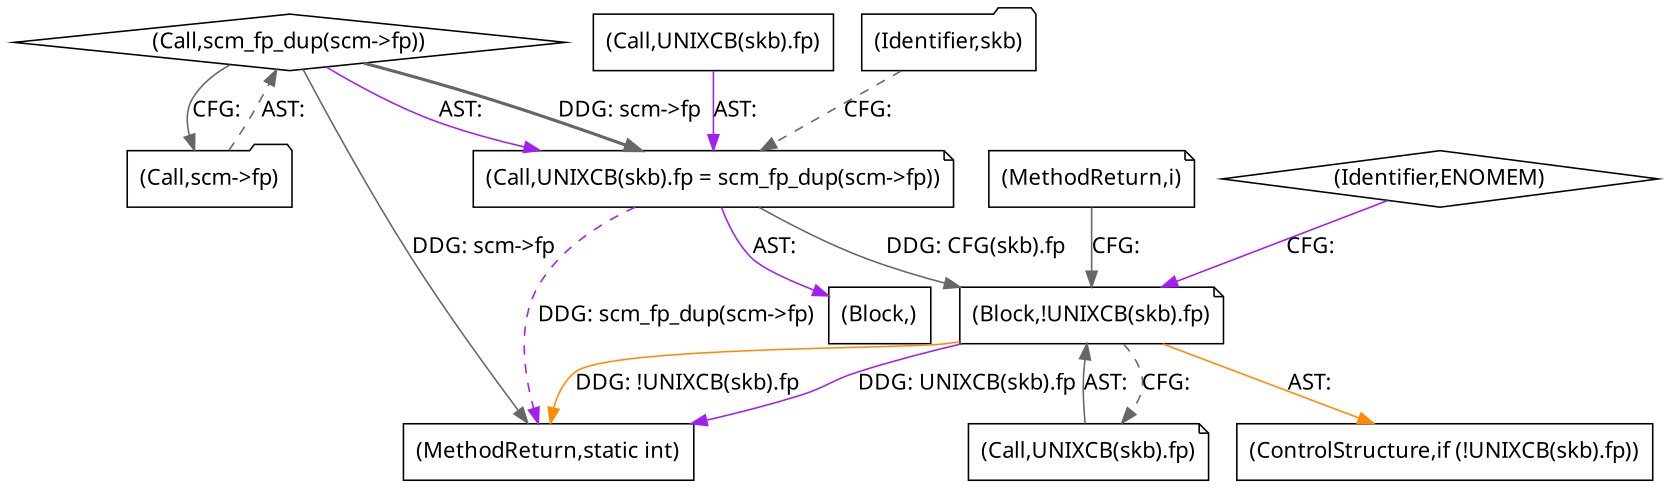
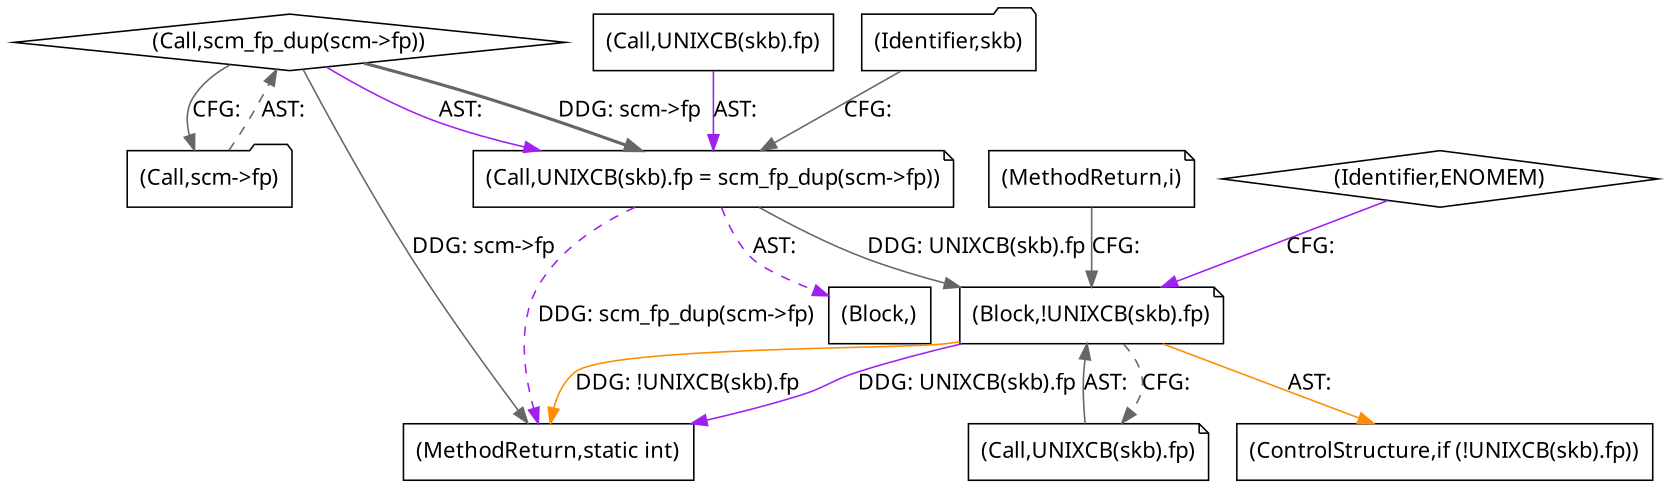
edge "(Identifier,skb)" -> "(Call,UNIXCB(skb).fp = scm_fp_dup(scm->fp))": style dashed -> solid
edge "(Call,UNIXCB(skb).fp = scm_fp_dup(scm->fp))" -> "(Block,!UNIXCB(skb).fp)": label "DDG: CFG(skb).fp" -> "DDG: UNIXCB(skb).fp"
edge "(Call,UNIXCB(skb).fp = scm_fp_dup(scm->fp))" -> "(Block,)": style solid -> dashed
